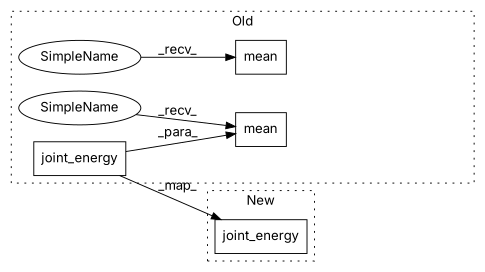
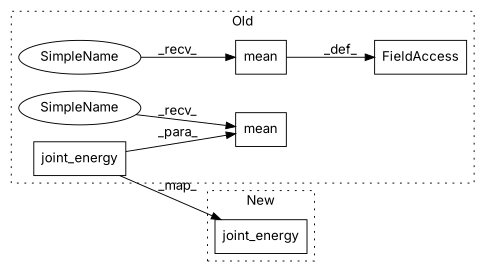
node "FieldAccess": added
